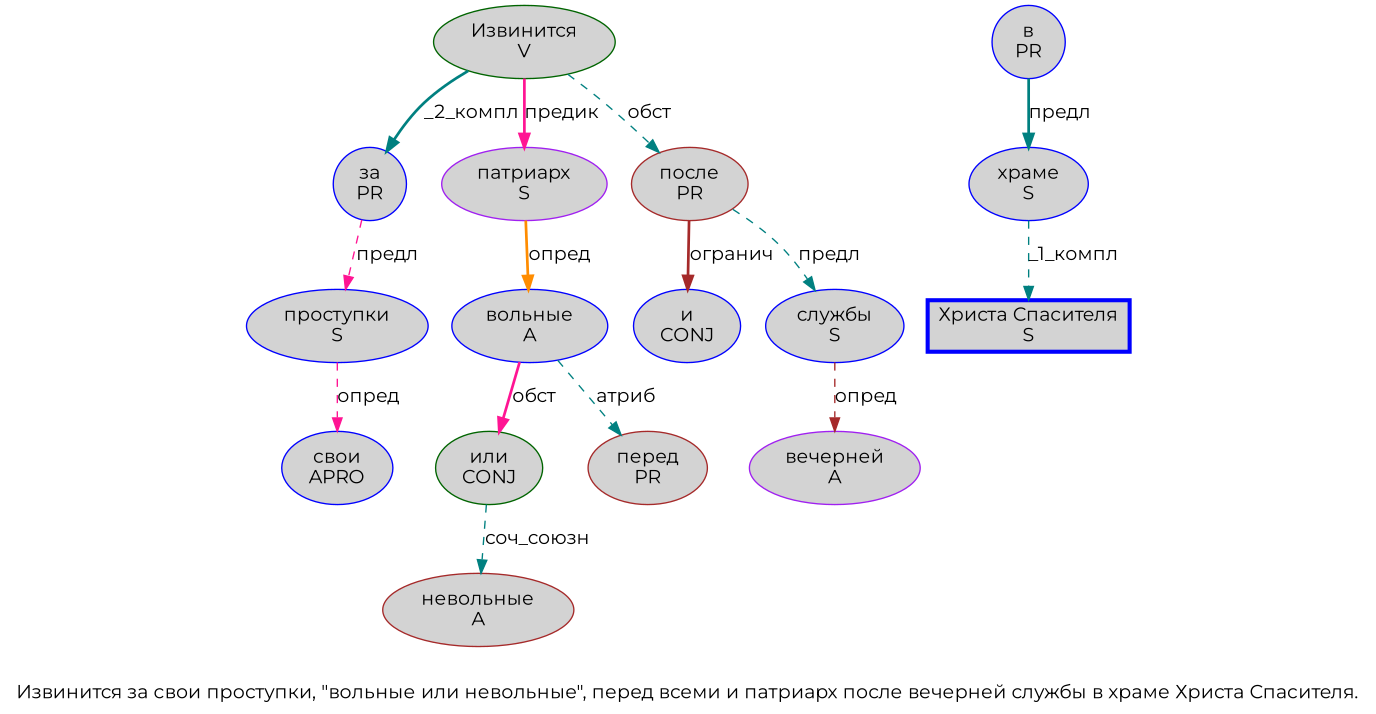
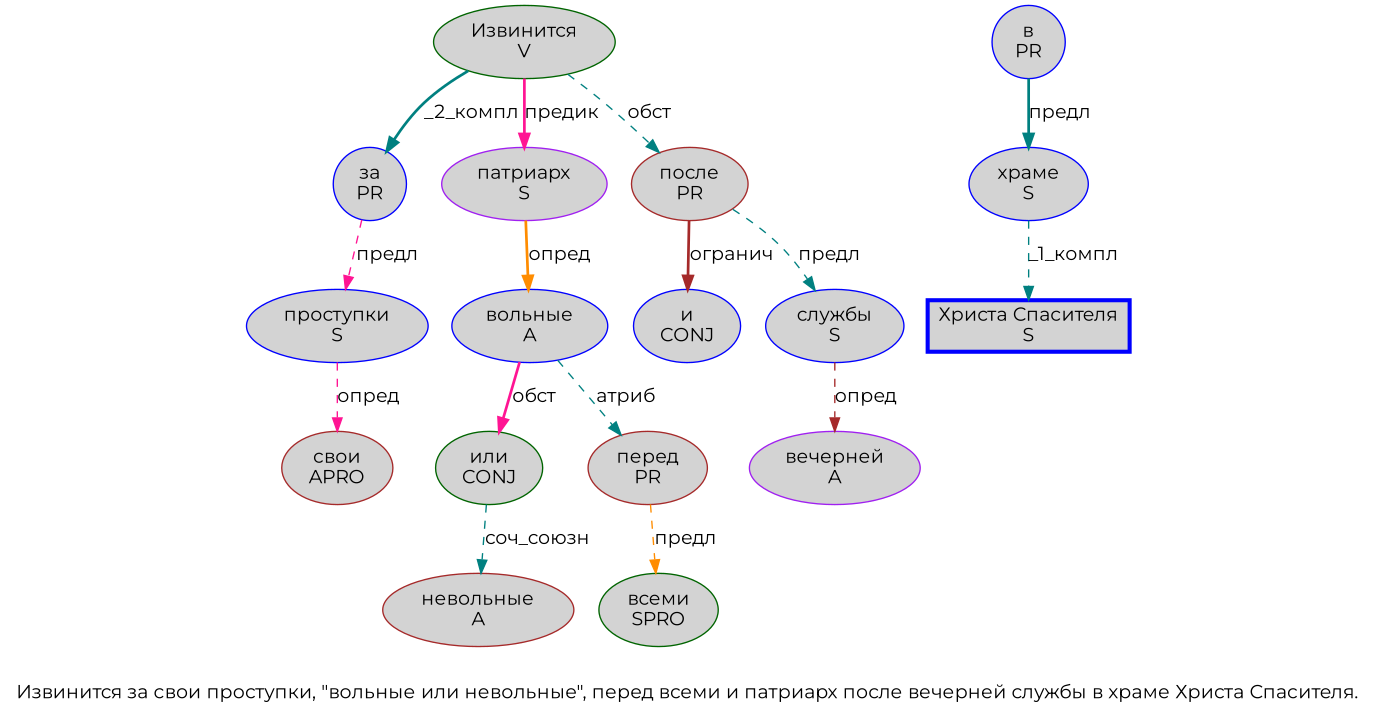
node "свои APRO": color blue -> brown
node "всеми SPRO": added
